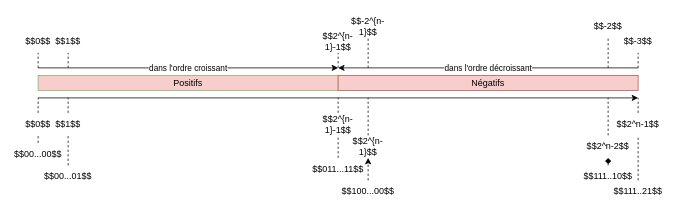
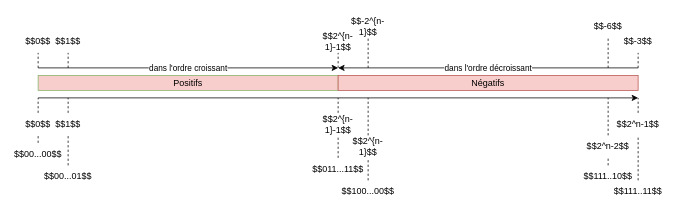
node "$$-2$$": label "$$-2$$" -> "$$-6$$"
edge "$$100...00$$" -> "$$2^{n-1}$$": arrowhead classic -> none
edge "$$111..10$$" -> "$$2^n-2$$": arrowhead diamond -> none
node "$$111..21$$": label "$$111..21$$" -> "$$111..11$$"
